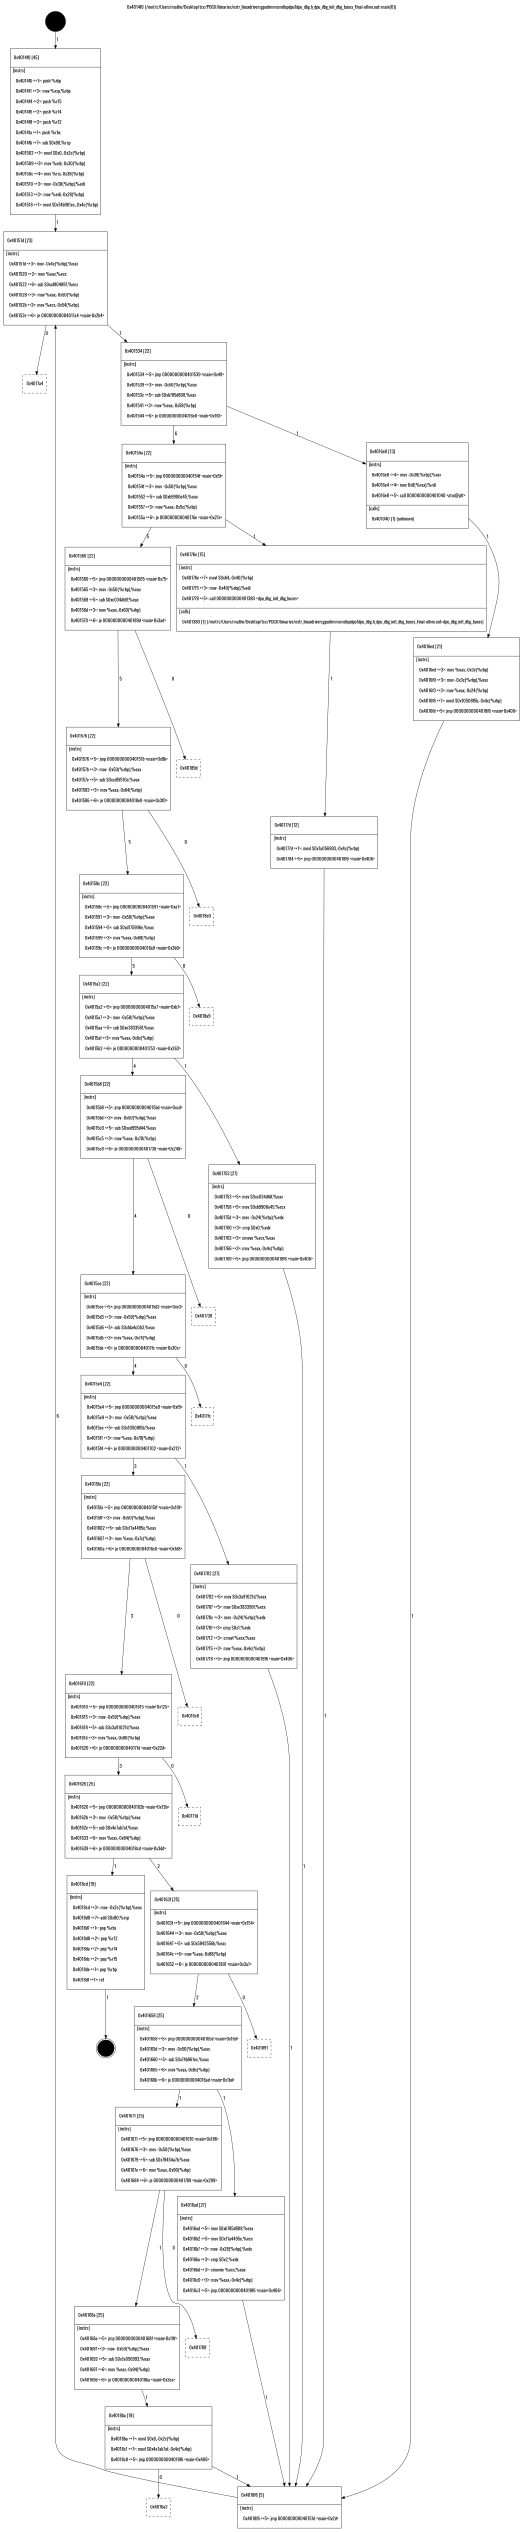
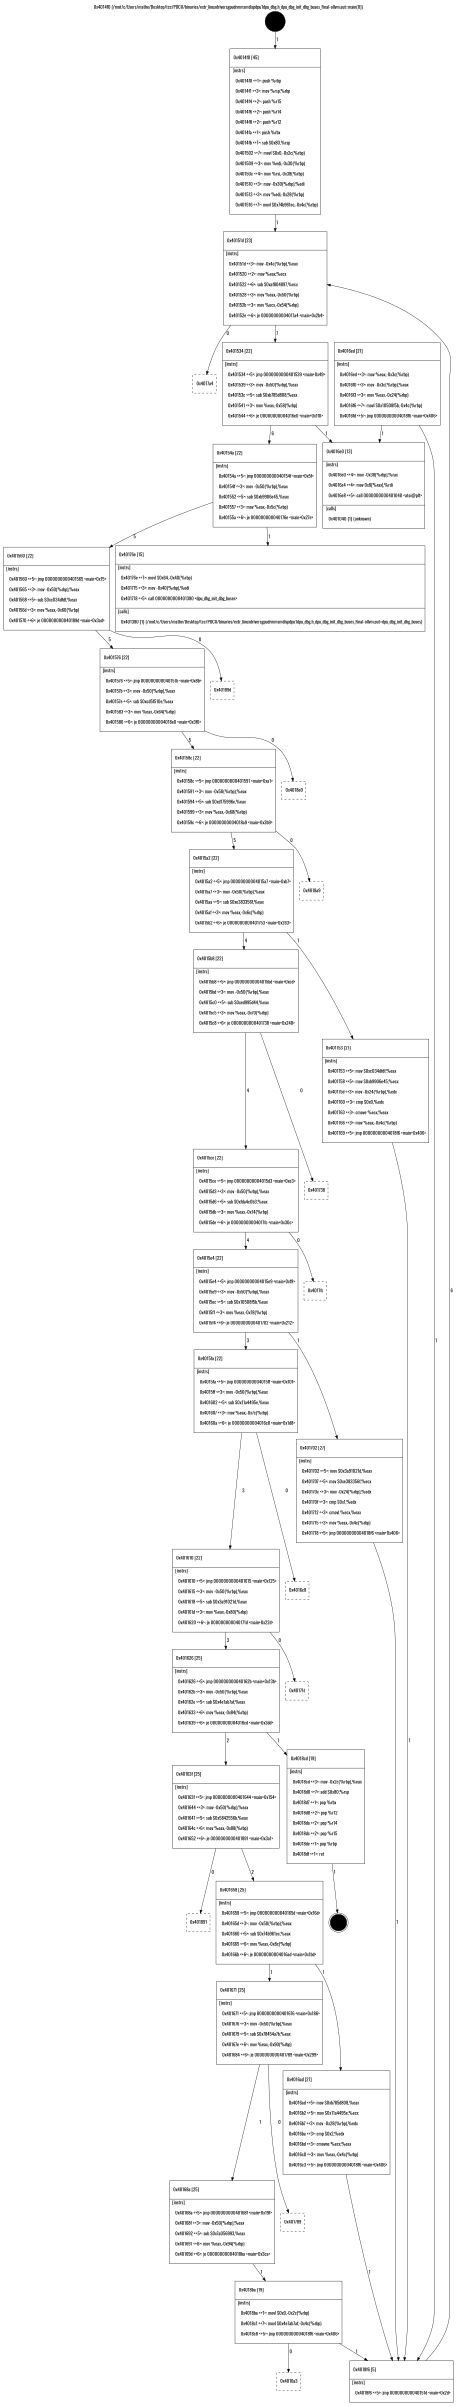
edge "0x4016e0 [13]" -> "0x4016ed [21]": reversed
node "0x40177d [12]": removed
